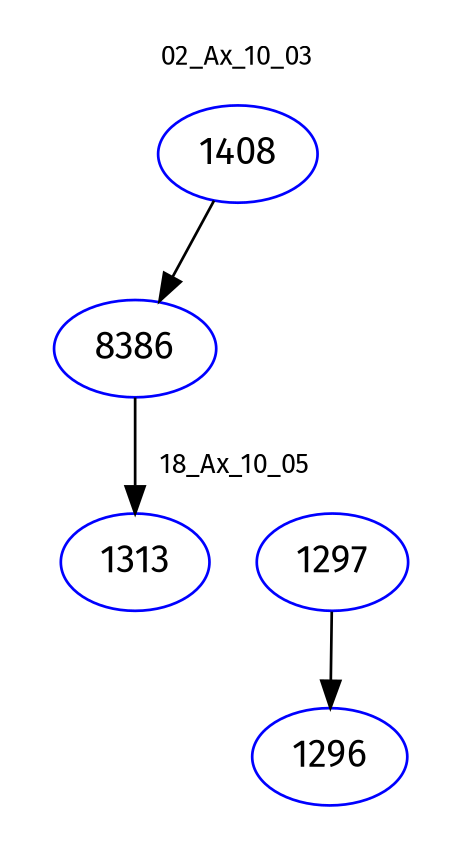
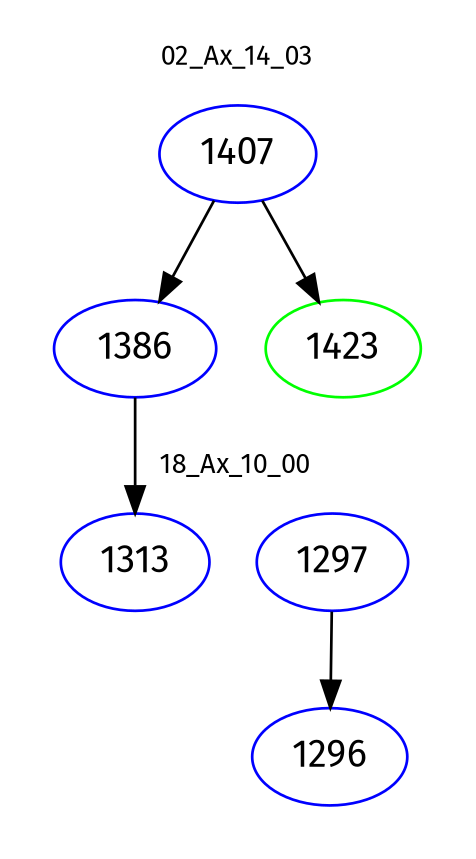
cluster "02_Ax_10_03": label "02_Ax_10_03" -> "02_Ax_14_03"
node "1408": label "1408" -> "1407"
node "8386": label "8386" -> "1386"
node "1423": added
cluster "18_Ax_10_05": label "18_Ax_10_05" -> "18_Ax_10_00"
